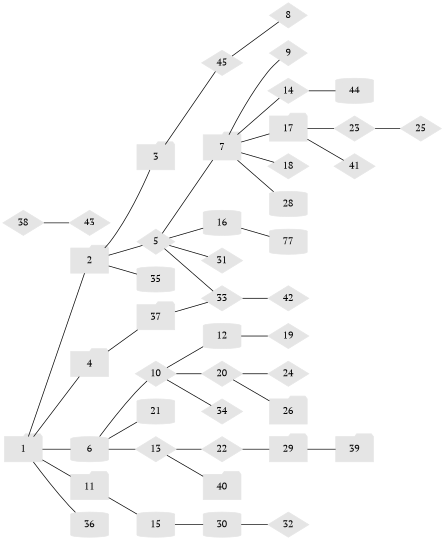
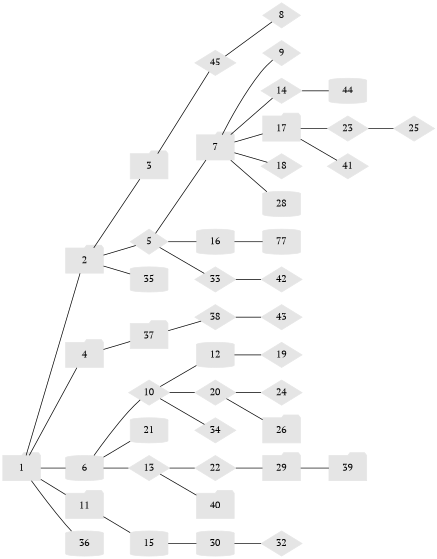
node "31": removed
edge "33" -- "37": now "38" -- "37"
